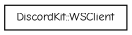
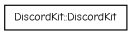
node "DiscordKit::WSClient": label "DiscordKit::WSClient" -> "DiscordKit::DiscordKit"
